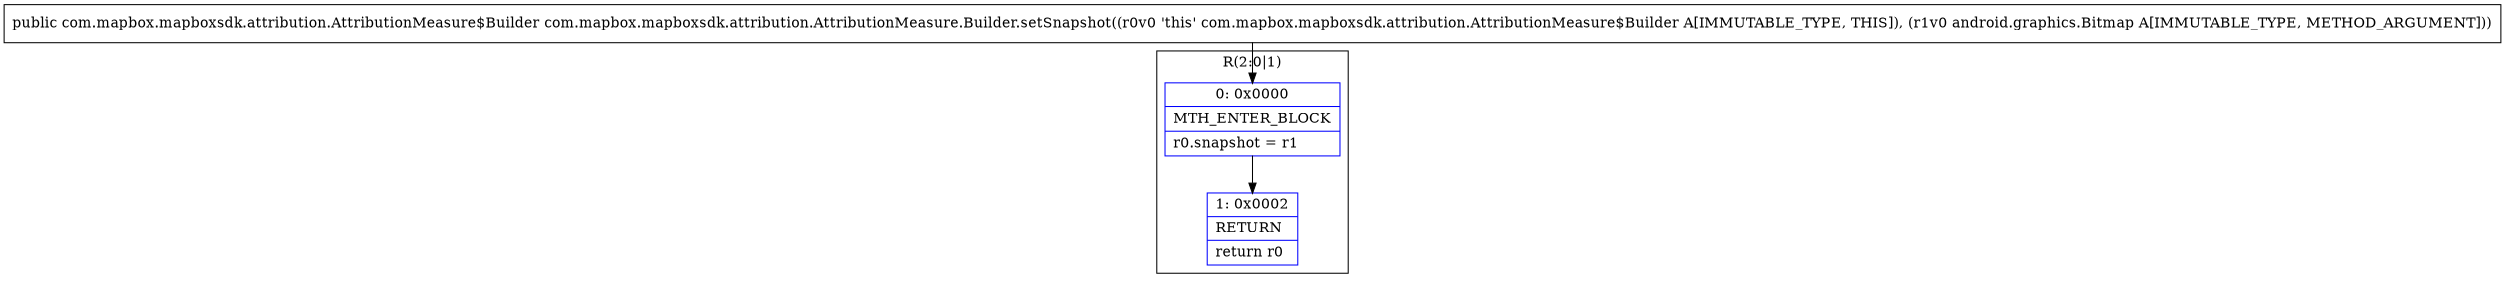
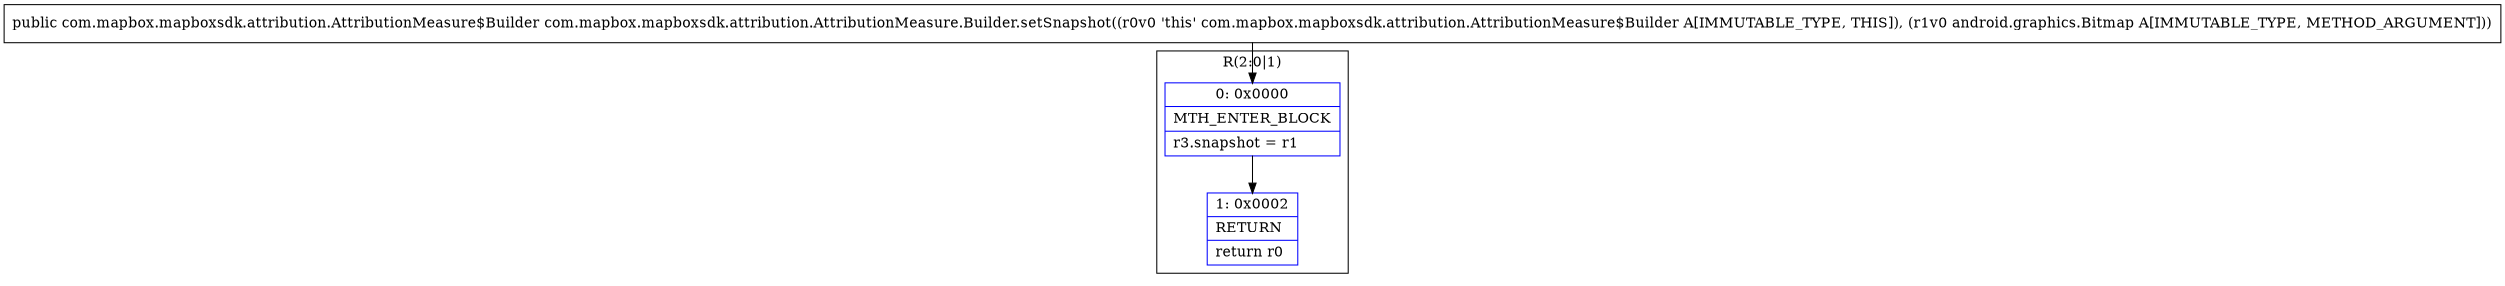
node "0: 0x0000": text "r0.snapshot = r1" -> "r3.snapshot = r1"
